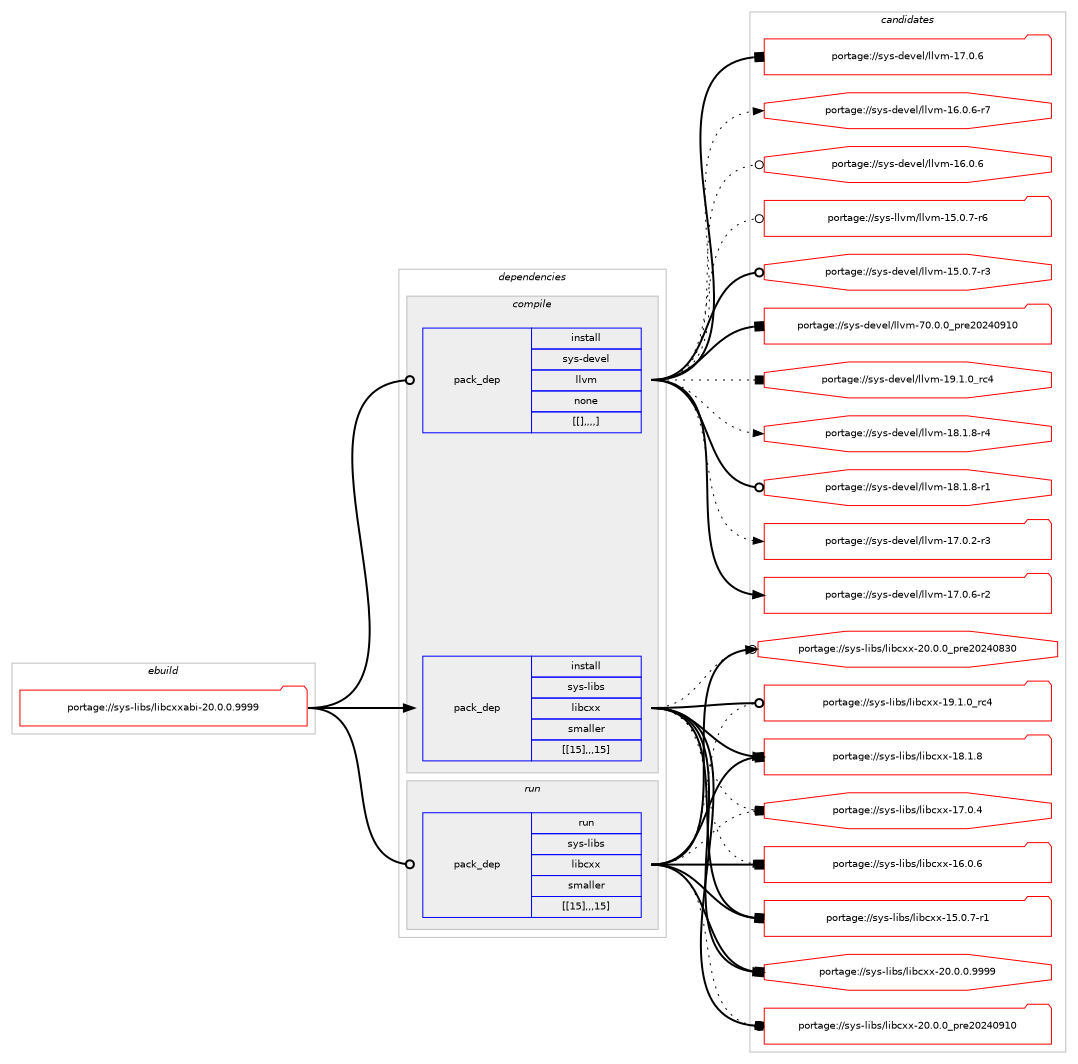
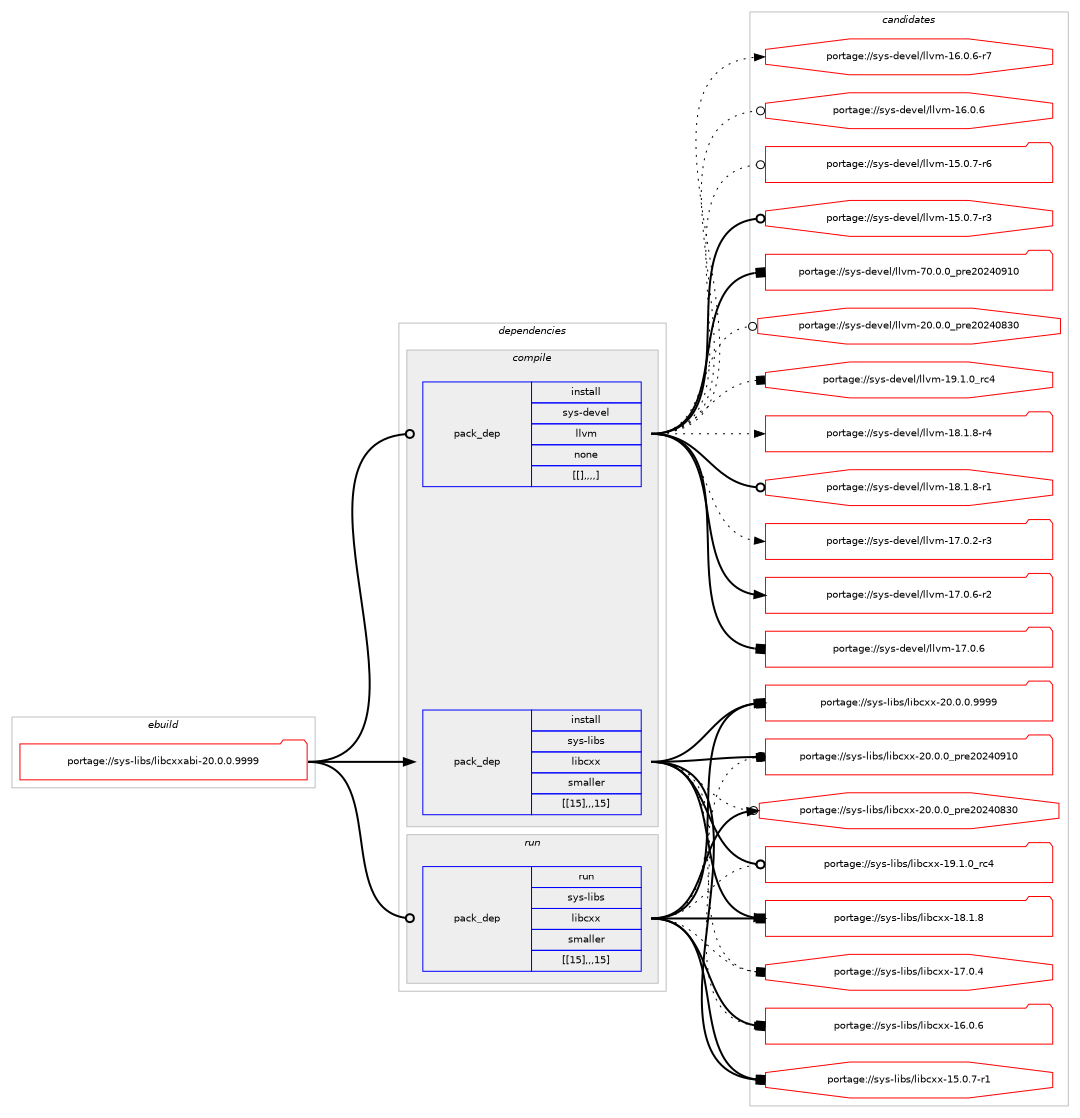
node "portage://sys-llvm/llvm-15.0.7-r6": label "portage://sys-llvm/llvm-15.0.7-r6" -> "portage://sys-devel/llvm-15.0.7-r6"
node "portage://sys-devel/llvm-20.0.0_pre20240830": added
node "portage://sys-devel/llvm-18.1.8-r4": shape octagon -> folder
node "portage://sys-libs/libcxx-15.0.7-r1": shape folder -> octagon
node "portage://sys-libs/libcxx-20.0.0.9999": shape octagon -> folder
